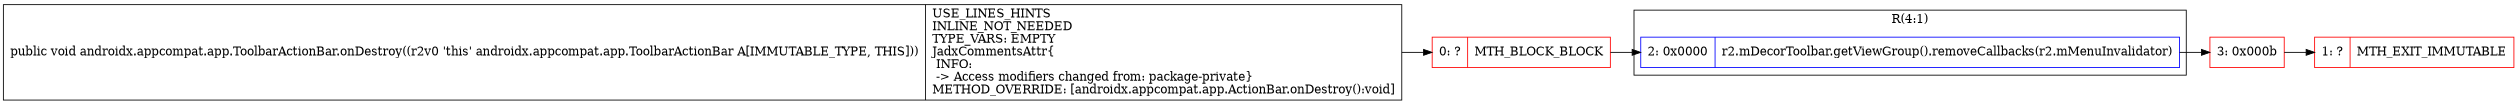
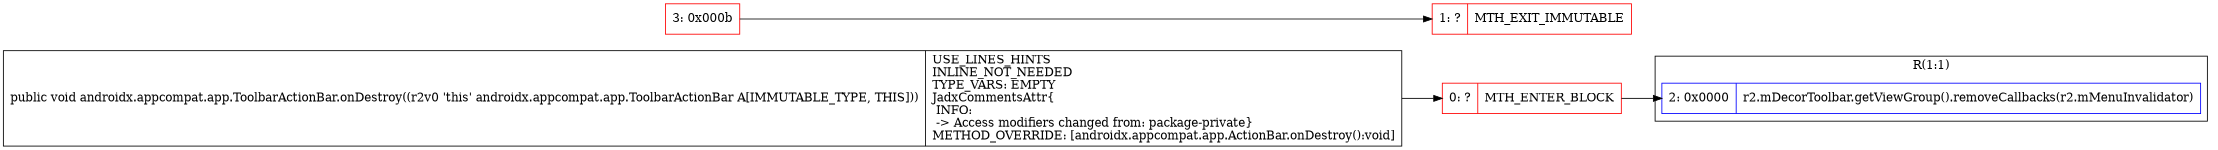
cluster "R(4:1)": label "R(4:1)" -> "R(1:1)"
node "0: ?": text "MTH_BLOCK_BLOCK" -> "MTH_ENTER_BLOCK"
edge "2: 0x0000" -> "3: 0x000b": removed
